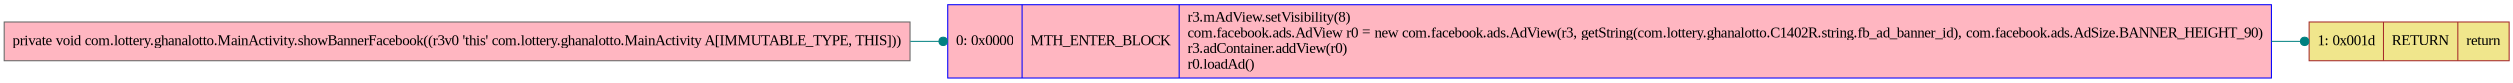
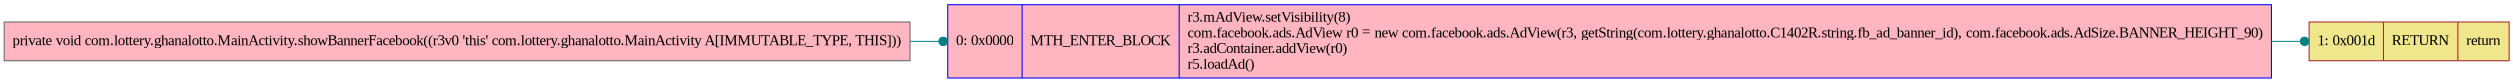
node "0: 0x0000": text "r0.loadAd()" -> "r5.loadAd()"
